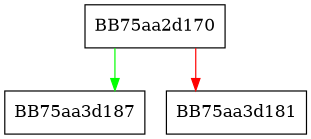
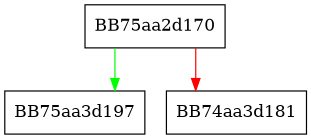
node "BB75aa3d187": label "BB75aa3d187" -> "BB75aa3d197"
node "BB75aa3d181": label "BB75aa3d181" -> "BB74aa3d181"
